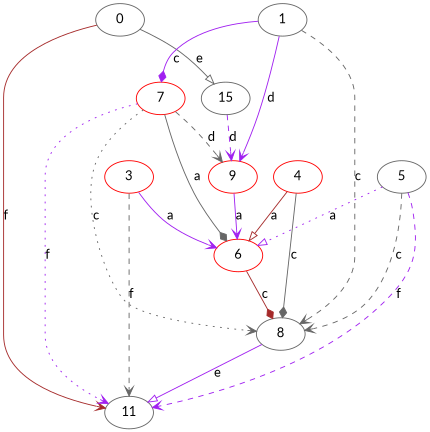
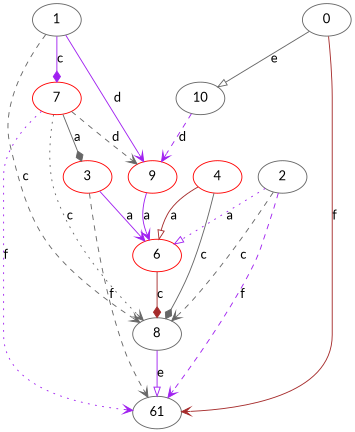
node "15": label "15" -> "10"
edge "7" -> "6": now "7" -> "3"
node "5": label "5" -> "2"
node "11": label "11" -> "61"
